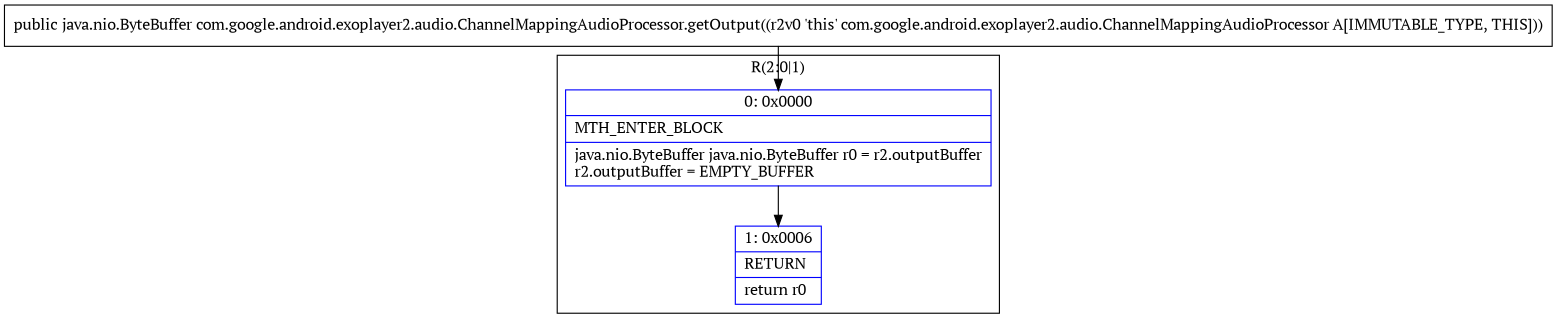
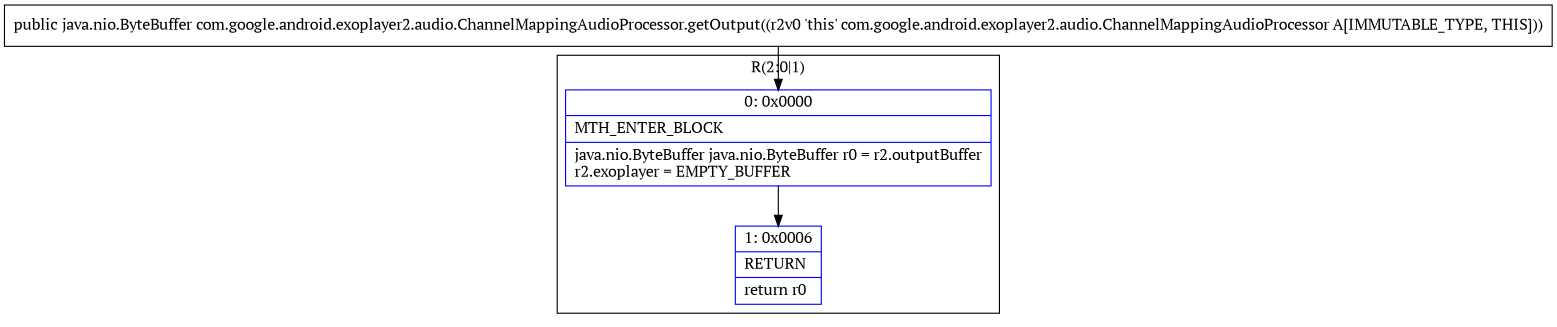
node "0: 0x0000": text "r2.outputBuffer = EMPTY_BUFFER" -> "r2.exoplayer = EMPTY_BUFFER"
